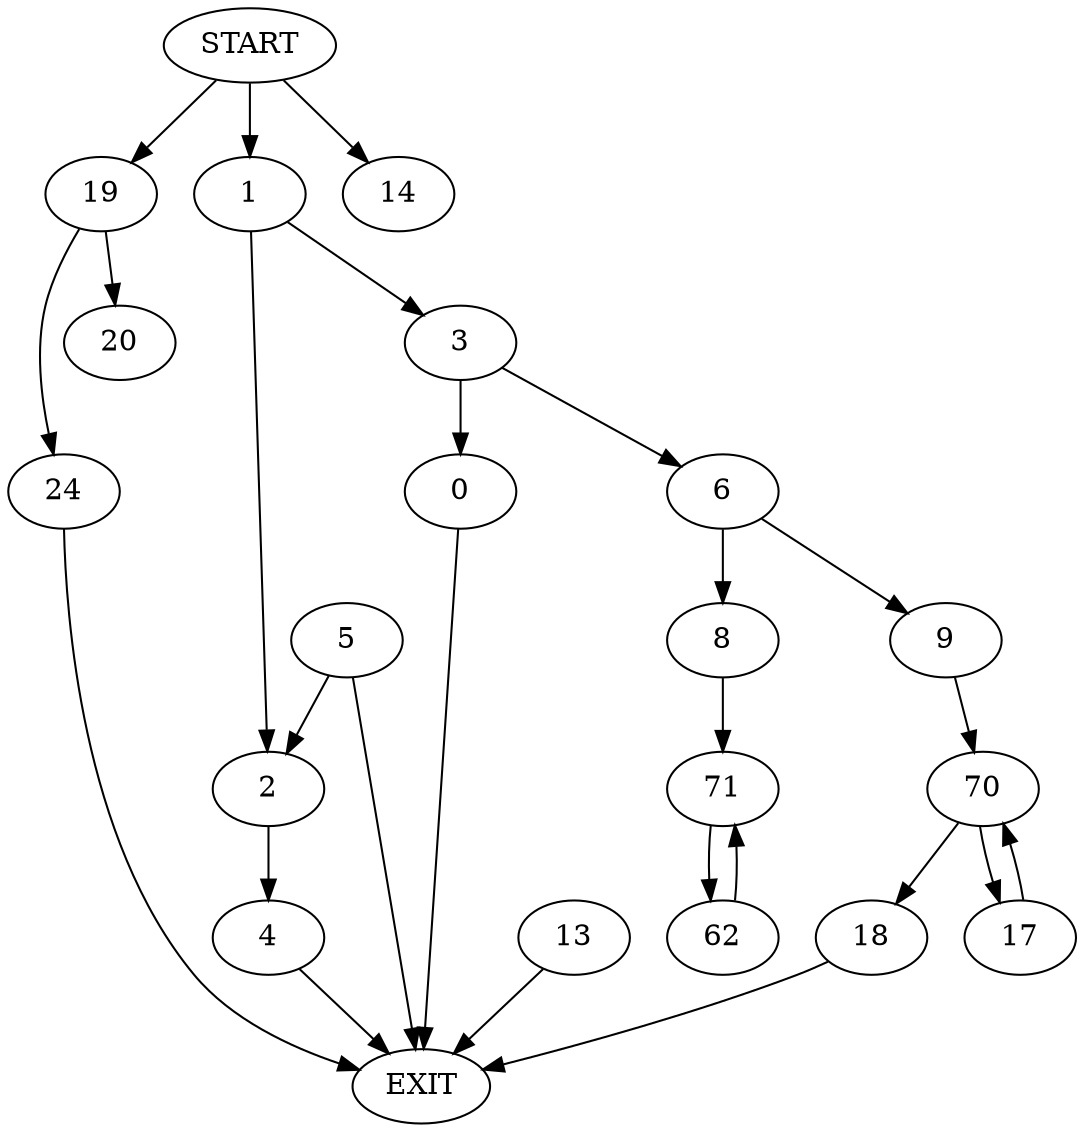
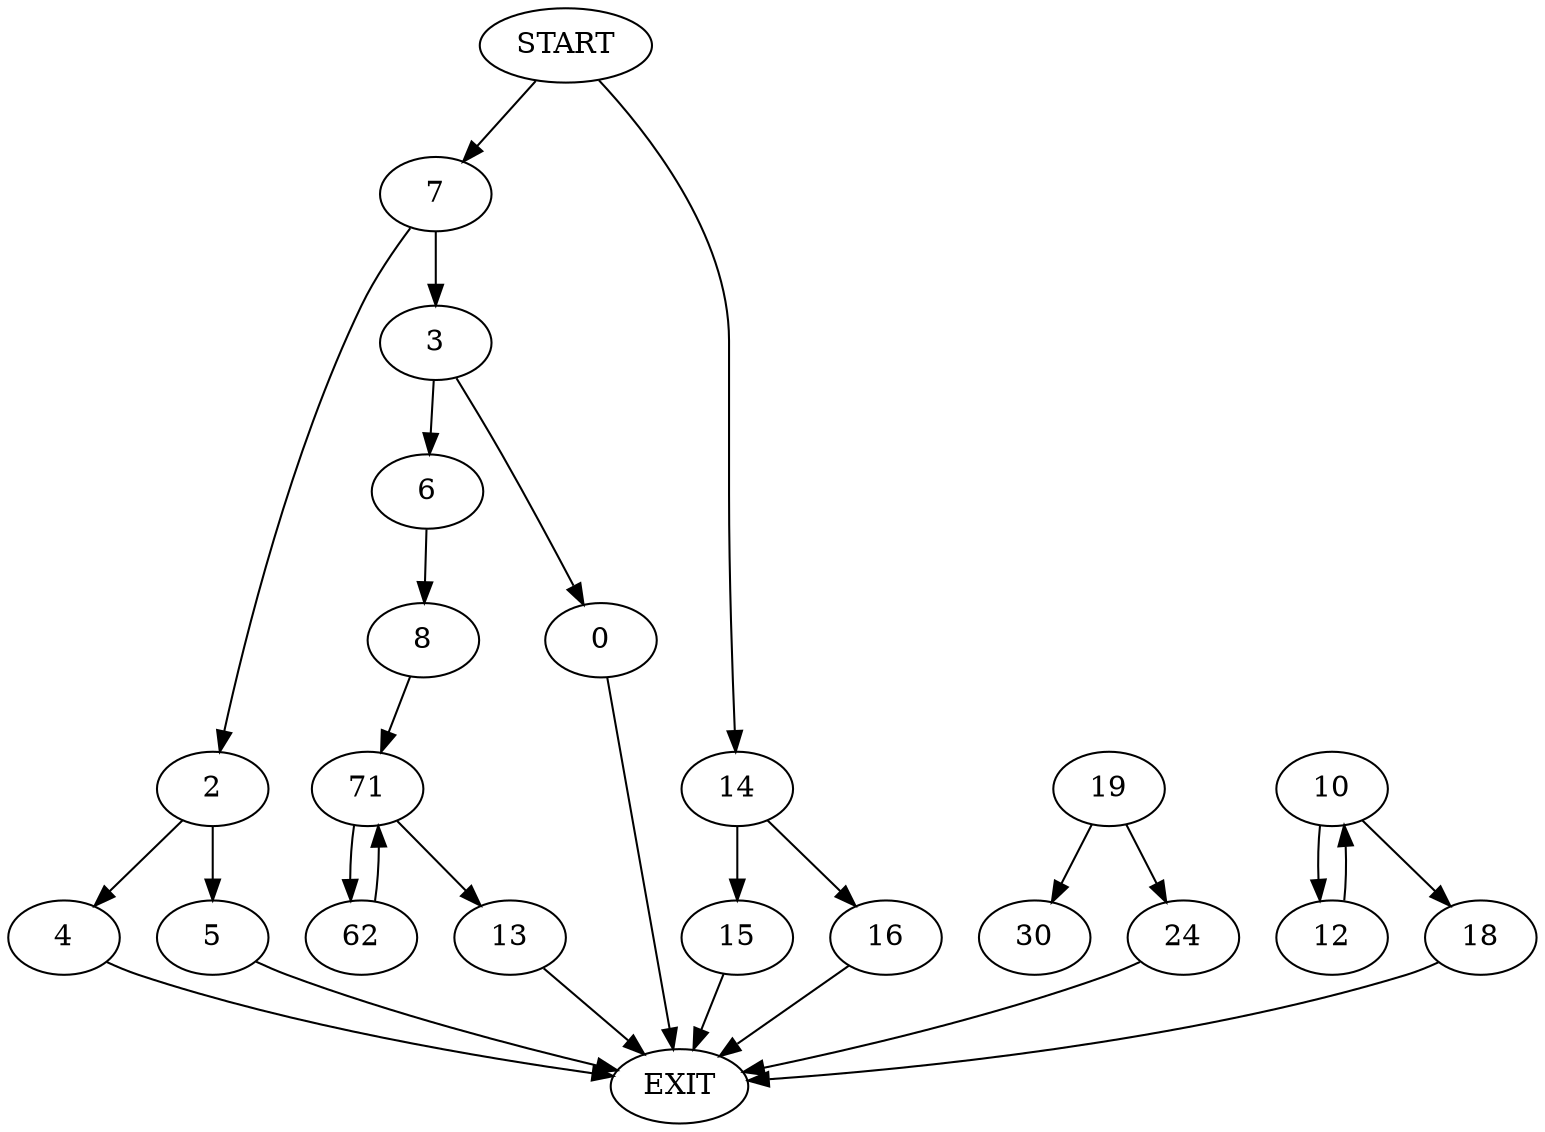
edge "START" -> "19": removed
node "1": label "1" -> "7"
node "20": label "20" -> "30"
node "9": removed
edge "5" -> "2": reversed
node "70": label "70" -> "10"
edge "71" -> "13": added
node "15": added
node "16": added
node "17": label "17" -> "12"
